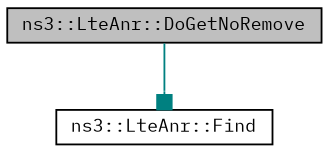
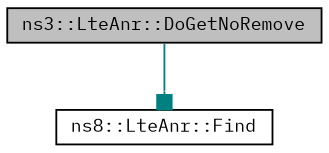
node "ns3::LteAnr::Find": label "ns3::LteAnr::Find" -> "ns8::LteAnr::Find"
